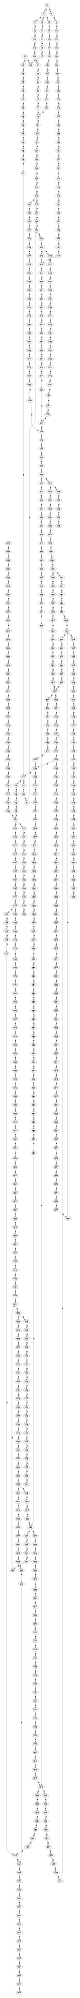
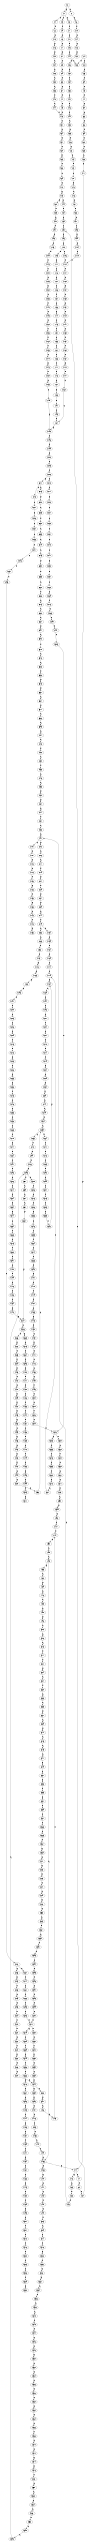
node "S240": added
node "S254": added
